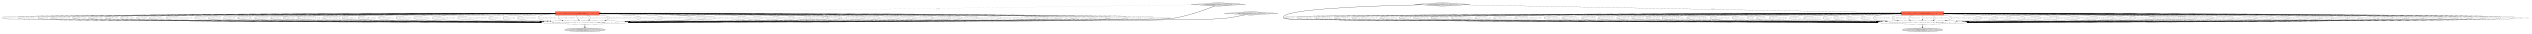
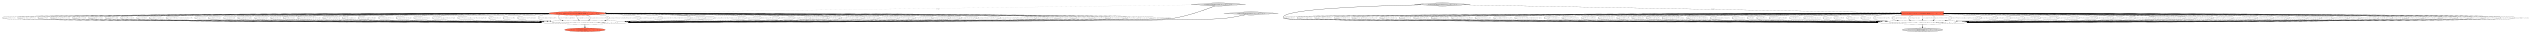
node "boolean tombstonesOnDelete@@@257@@@['1', '1', '0']": shape box -> ellipse
node "return this@@@259@@@['1', '1', '0']": fillcolor lightgray -> tomato
